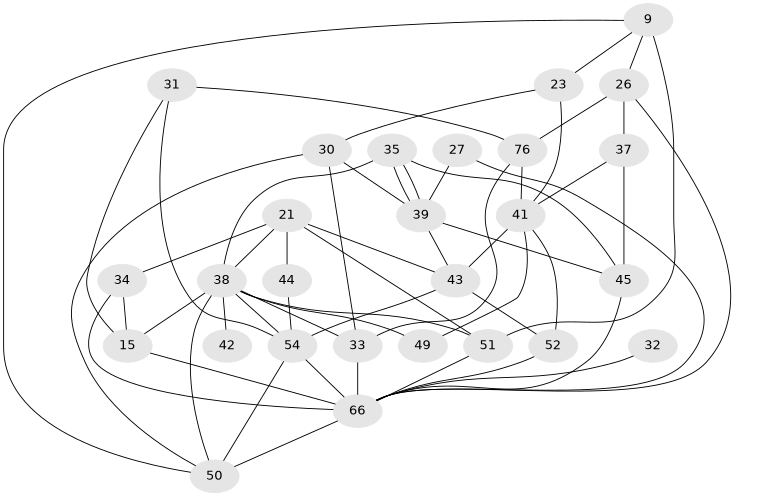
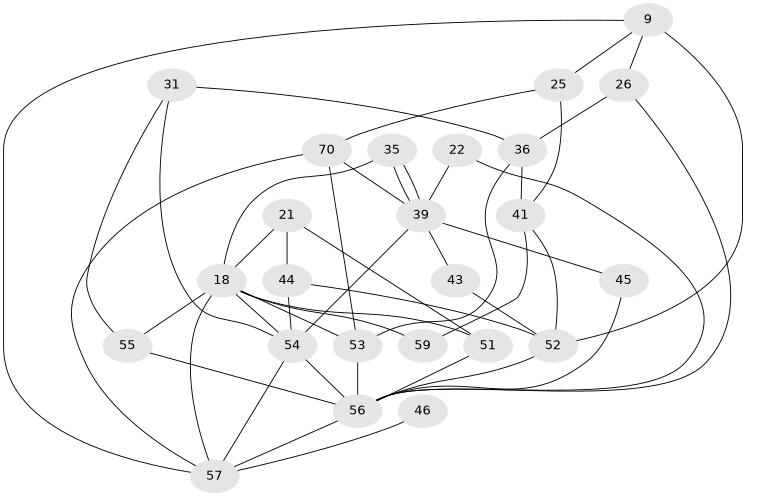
node "23": label "23" -> "25"
node "30": label "30" -> "70"
node "27": label "27" -> "22"
node "76": label "76" -> "36"
node "37": removed
edge "35" -- "45": removed
edge "9" -- "51": now "9" -- "52"
edge "21" -- "43": removed
edge "41" -- "43": removed
node "34": removed
node "38": label "38" -> "18"
edge "44" -- "52": added
edge "43" -- "54": now "39" -- "54"
node "15": label "15" -> "55"
node "42": removed
node "33": label "33" -> "53"
node "49": label "49" -> "59"
node "32": removed
node "66": label "66" -> "56"
node "46": added
node "50": label "50" -> "57"
